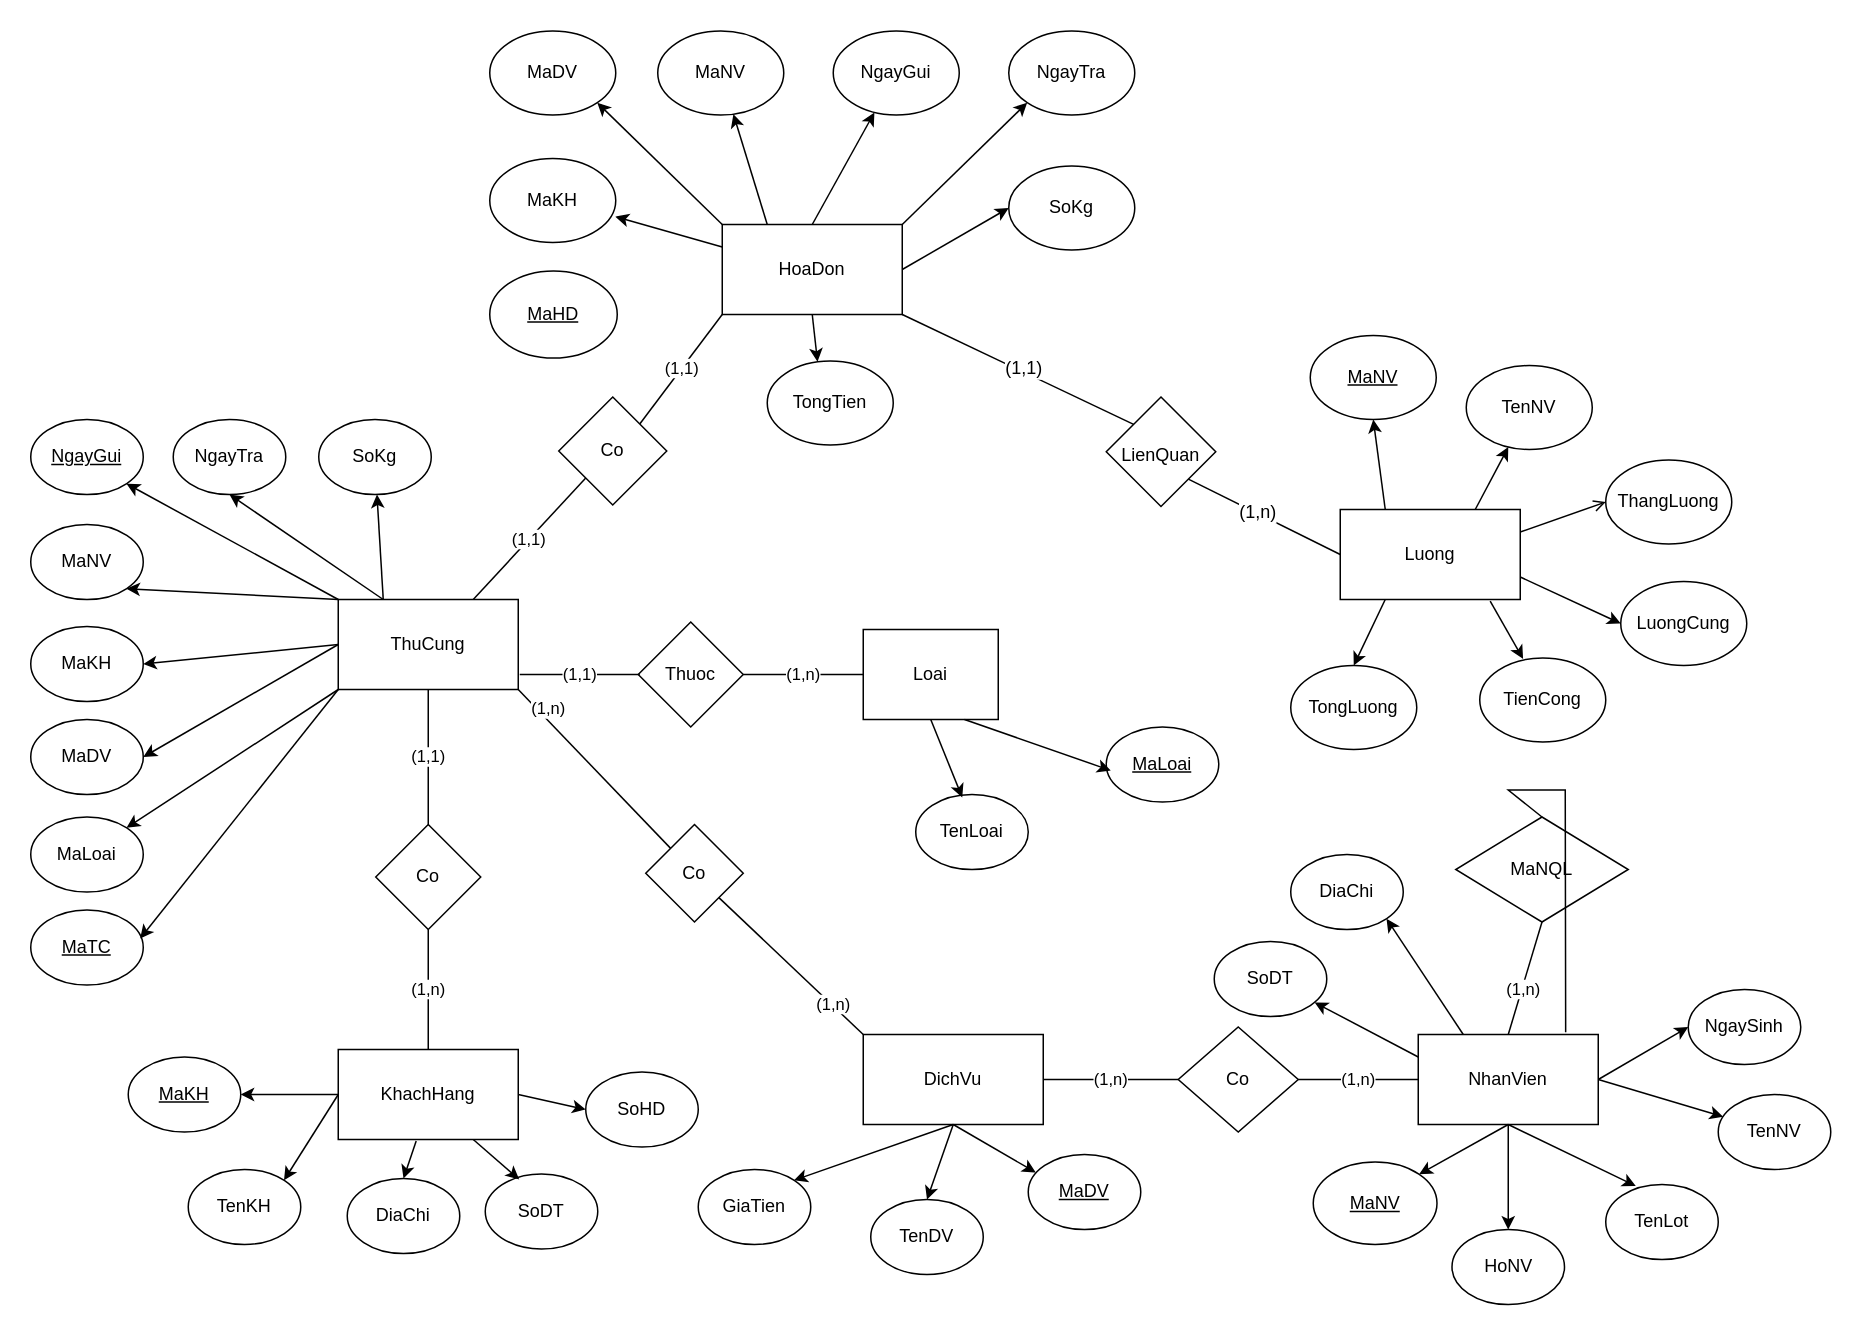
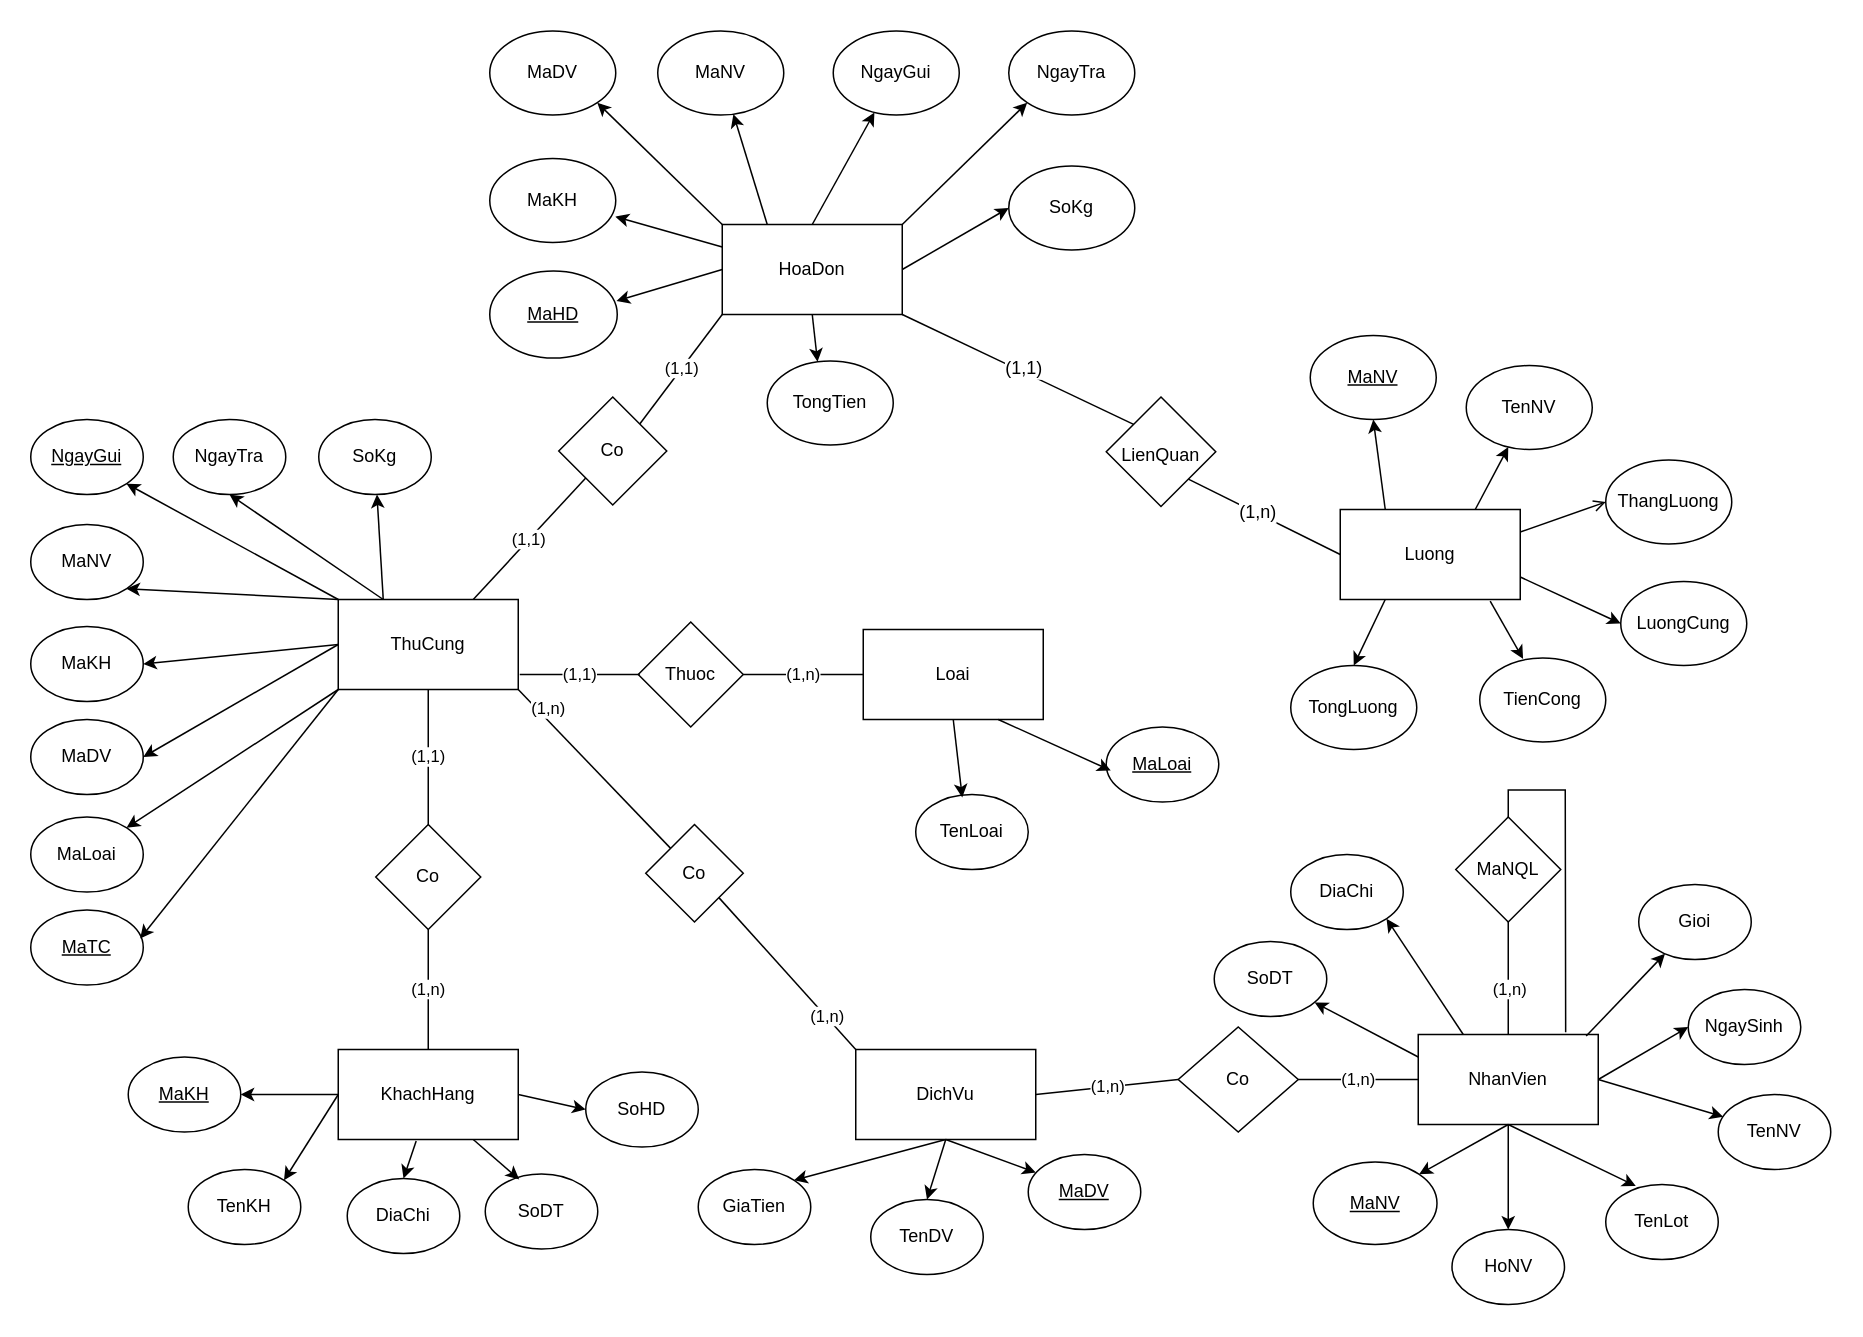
edge "HoaDon" -> "MaHD": added
node "Loai": size 135x90 -> 180x90
node "MaNQL": size 173x105 -> 105x105
node "Gioi": added
edge "NhanVien" -> "Gioi": added
node "DichVu": moved (953, 1079) -> (946, 1094)
